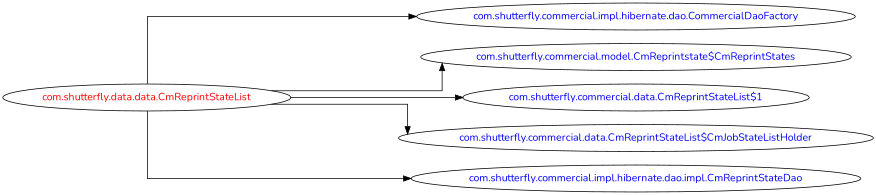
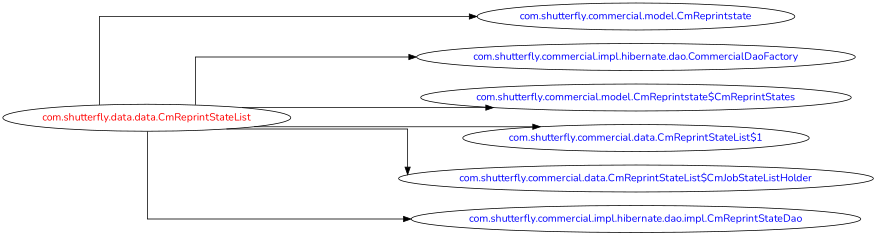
node "com.shutterfly.commercial.model.CmReprintstate": added
